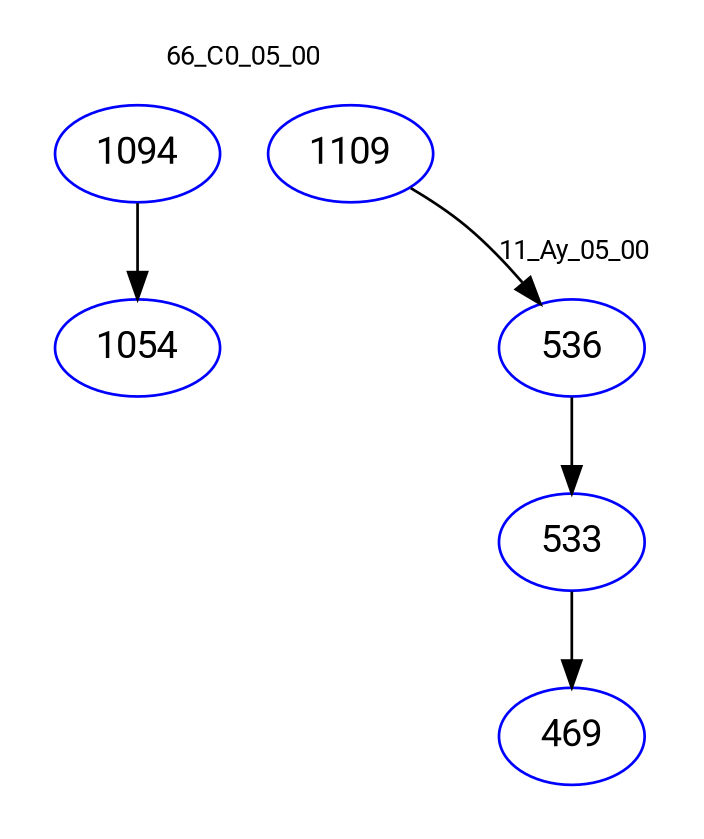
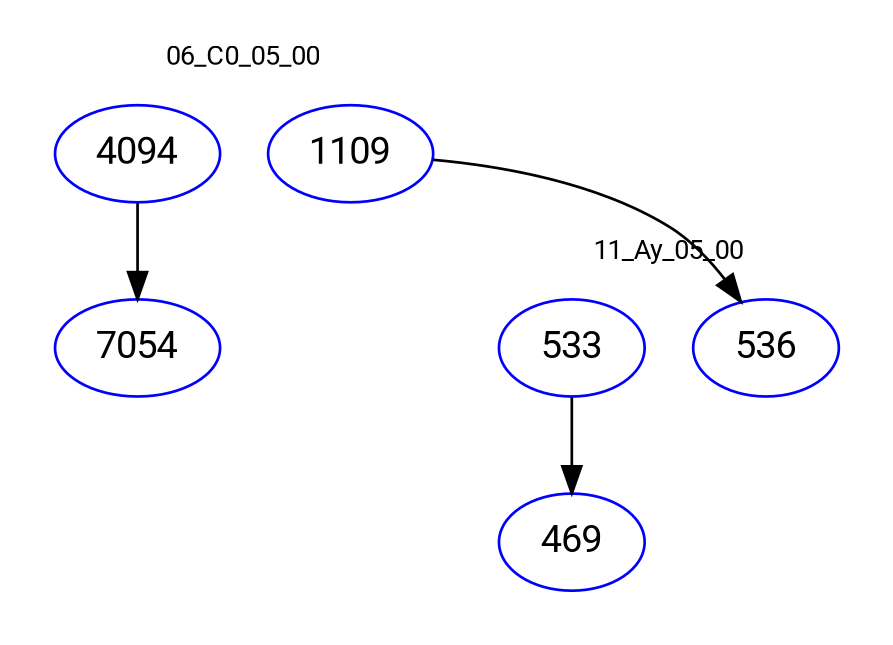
cluster "66_C0_05_00": label "66_C0_05_00" -> "06_C0_05_00"
node "1094": label "1094" -> "4094"
node "1054": label "1054" -> "7054"
edge "536" -> "533": removed
